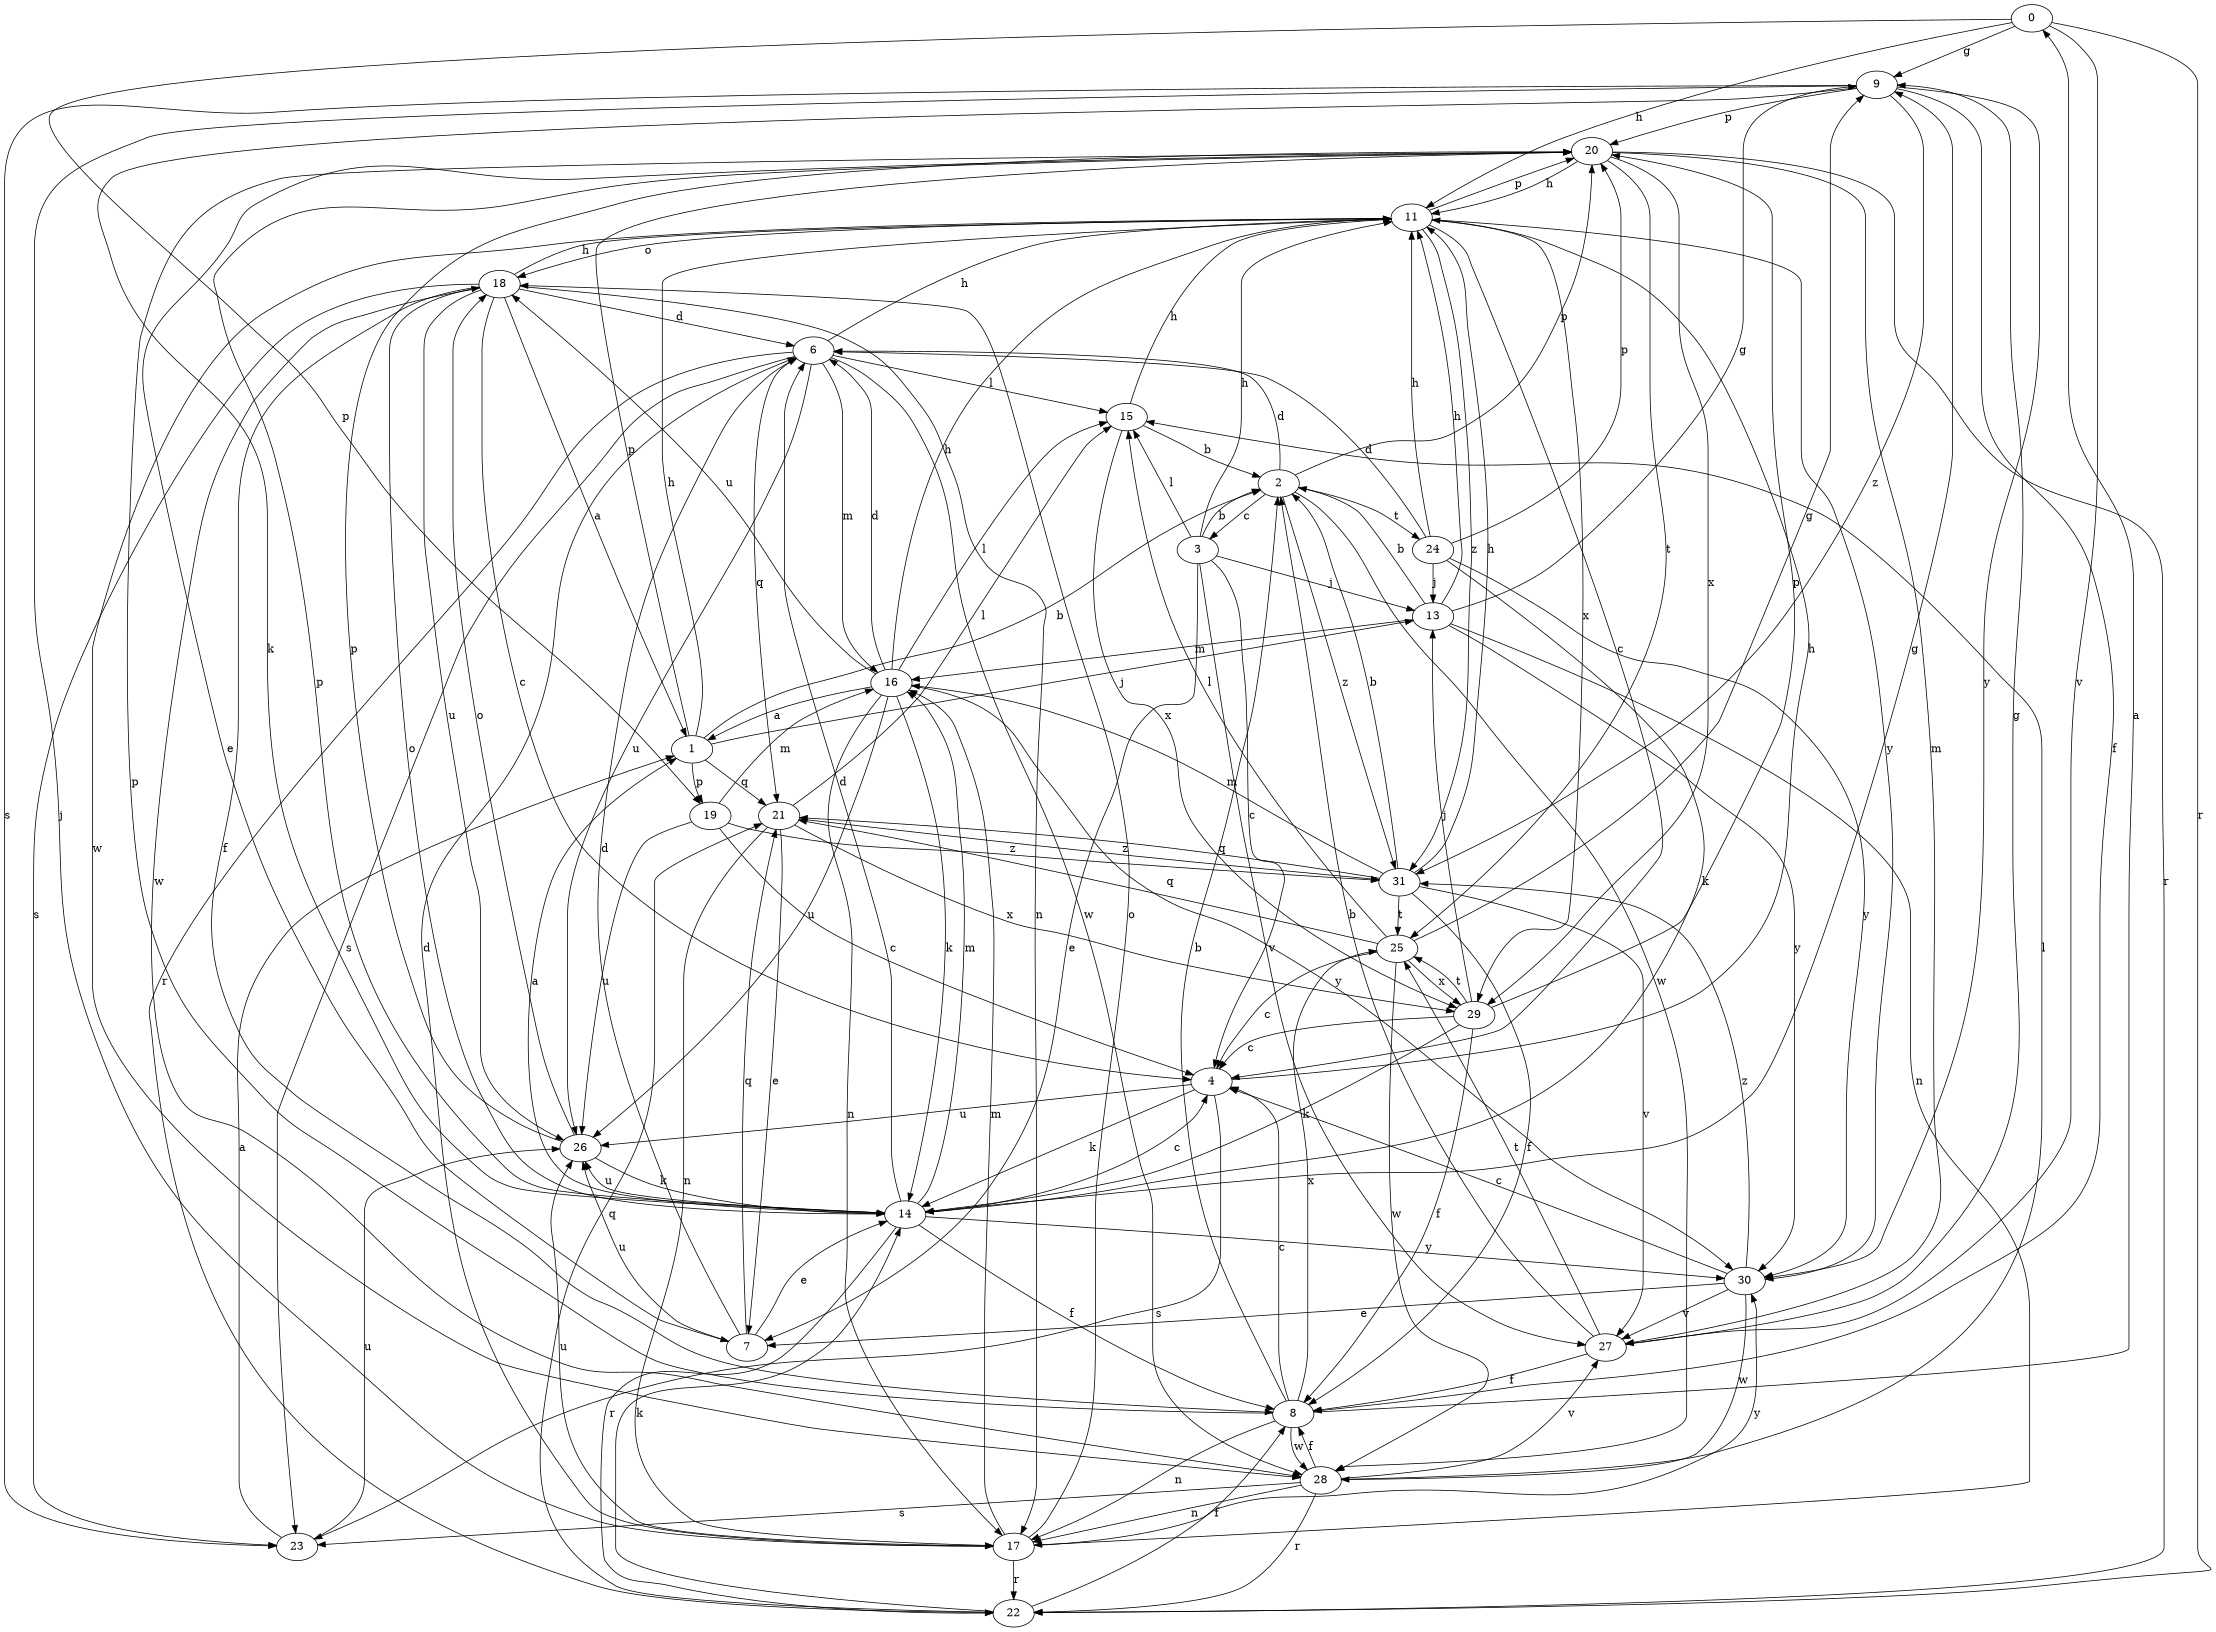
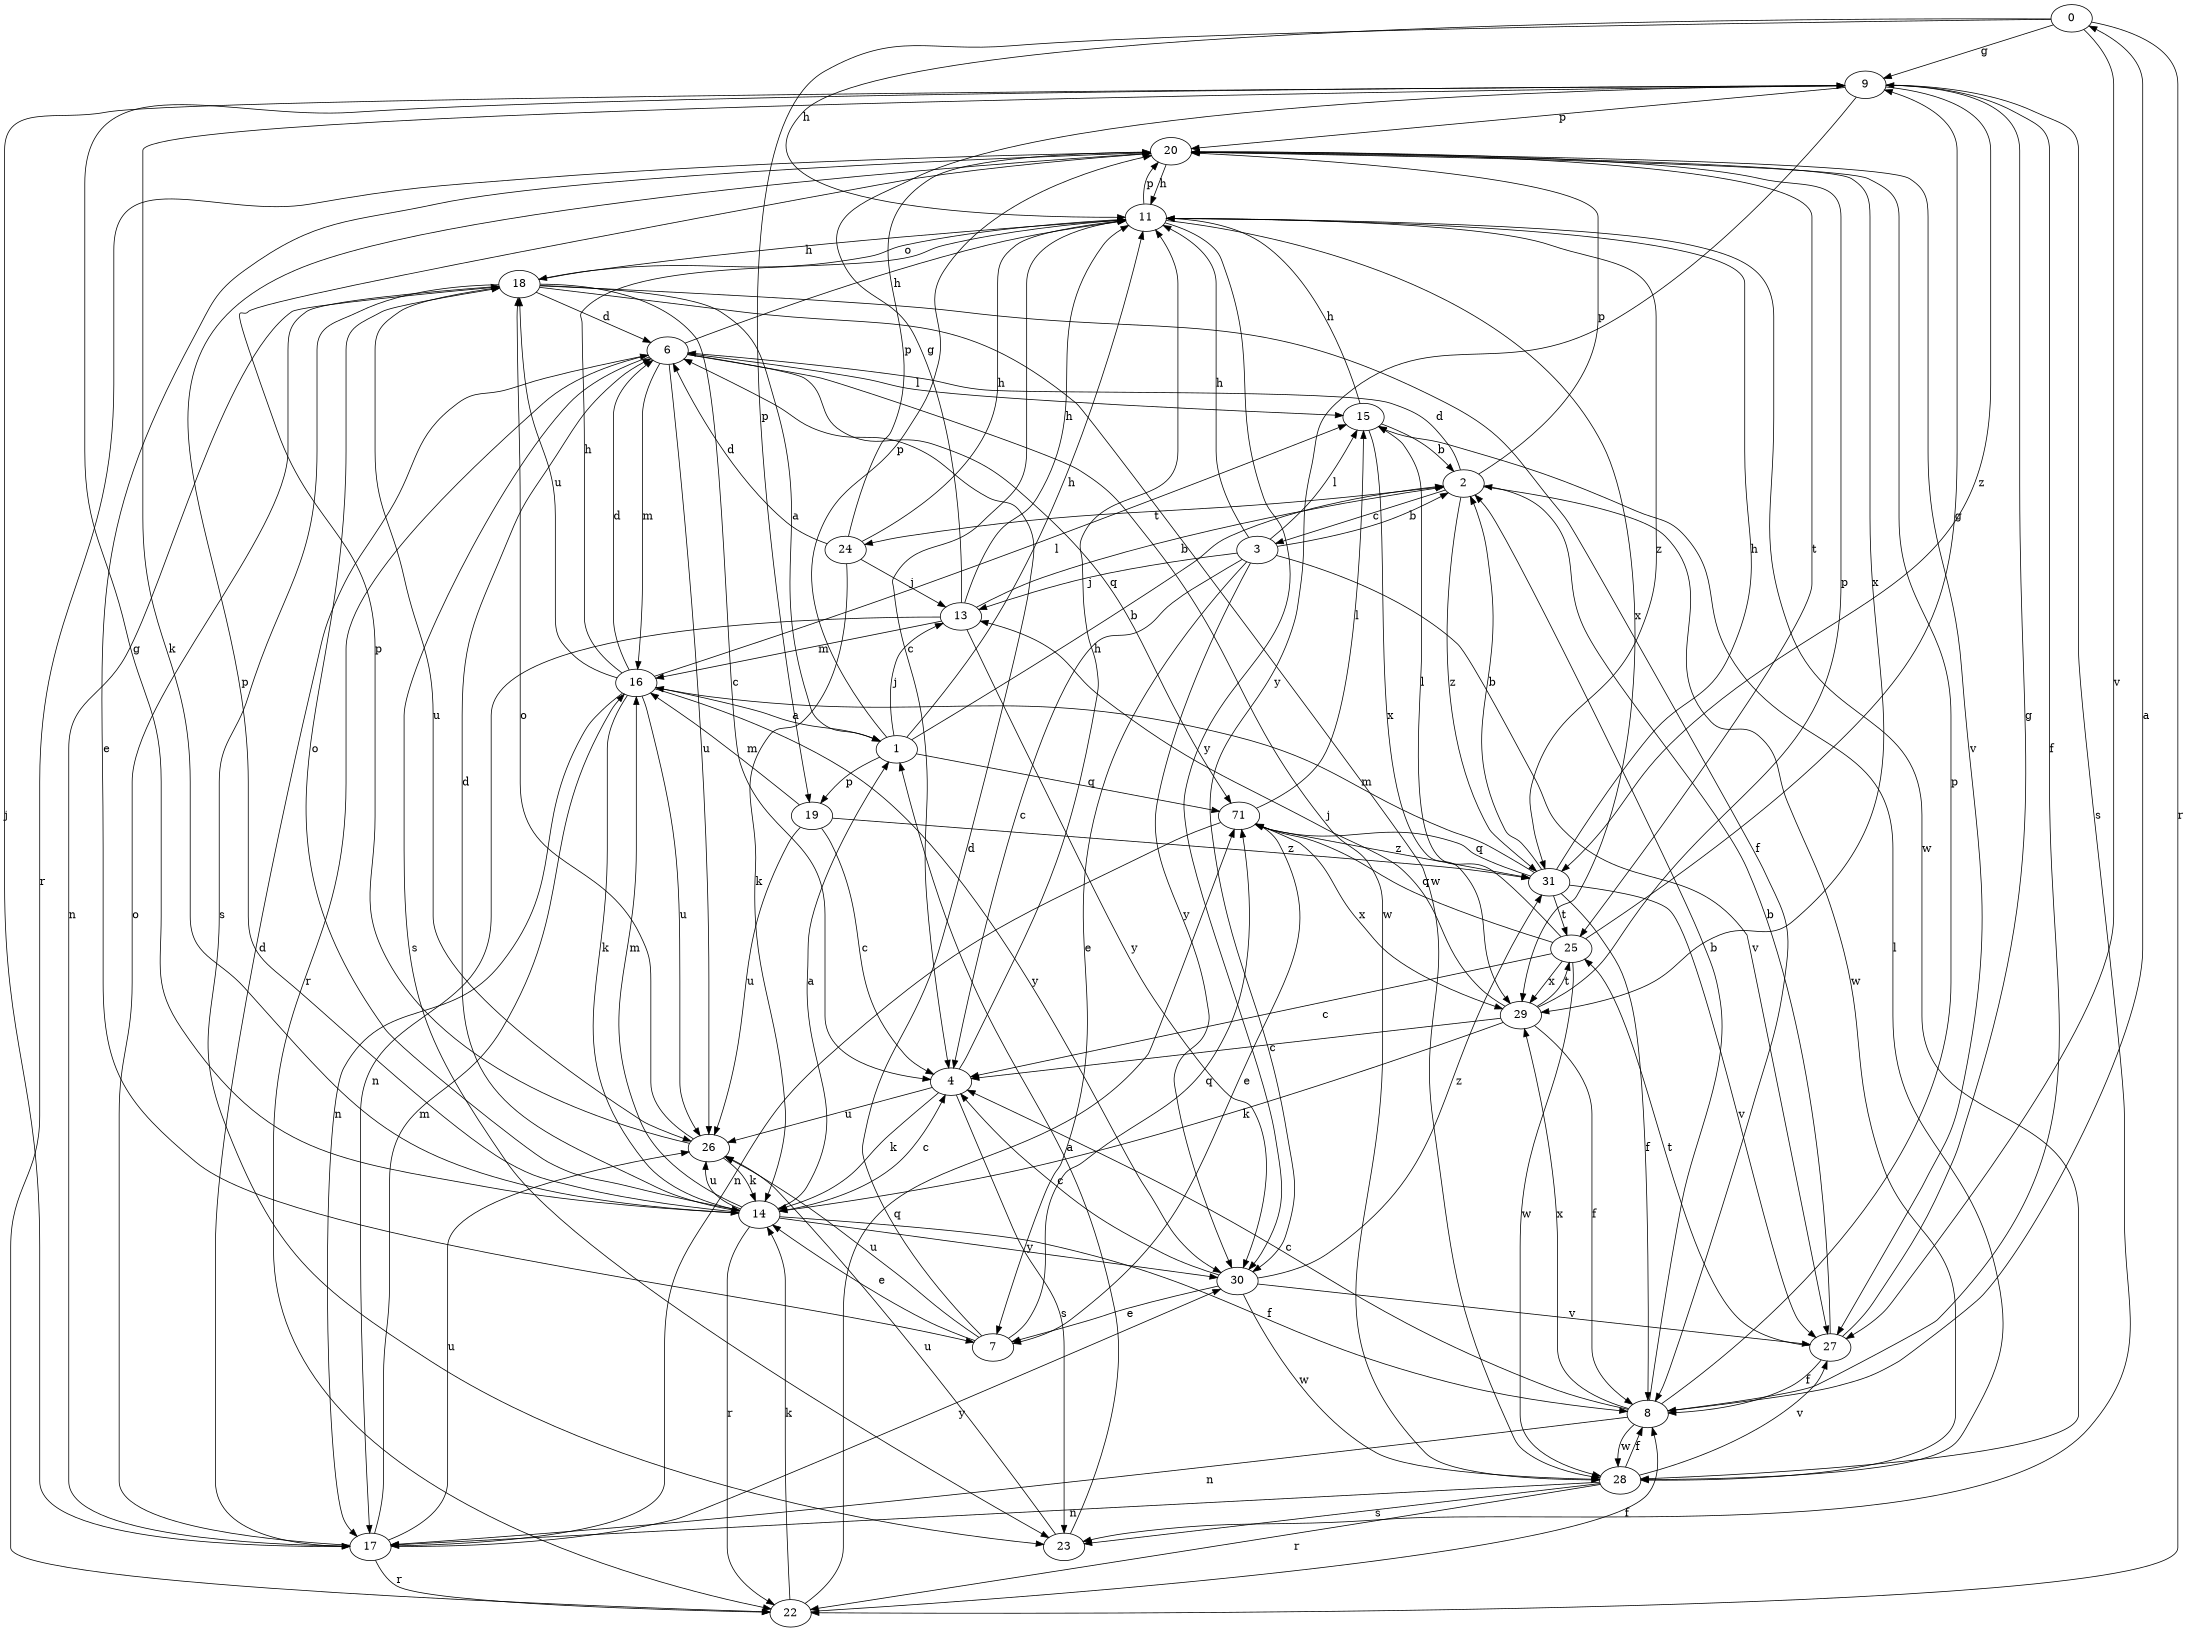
edge "20" -> "27": label "m" -> "v"
node "21": label "21" -> "71"
edge "24" -> "30": now "3" -> "30"
edge "8" -> "25": now "8" -> "29"
